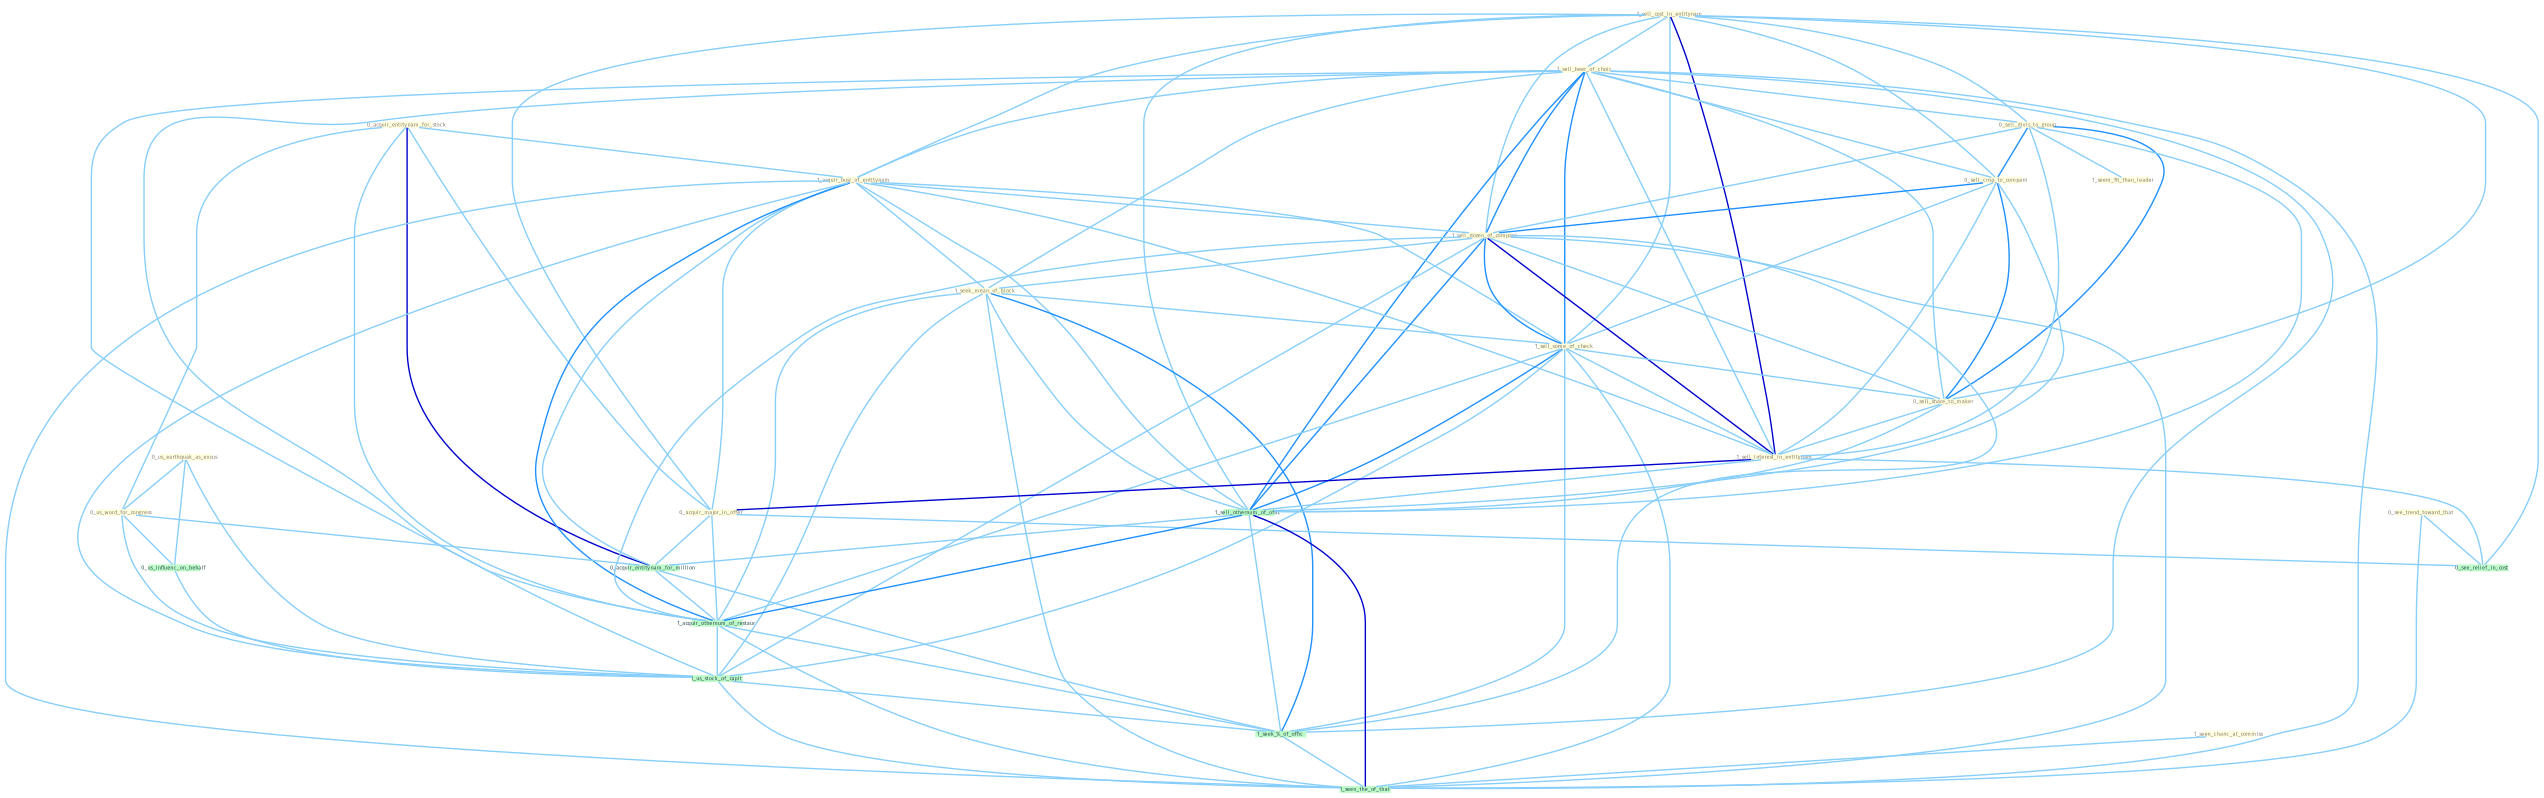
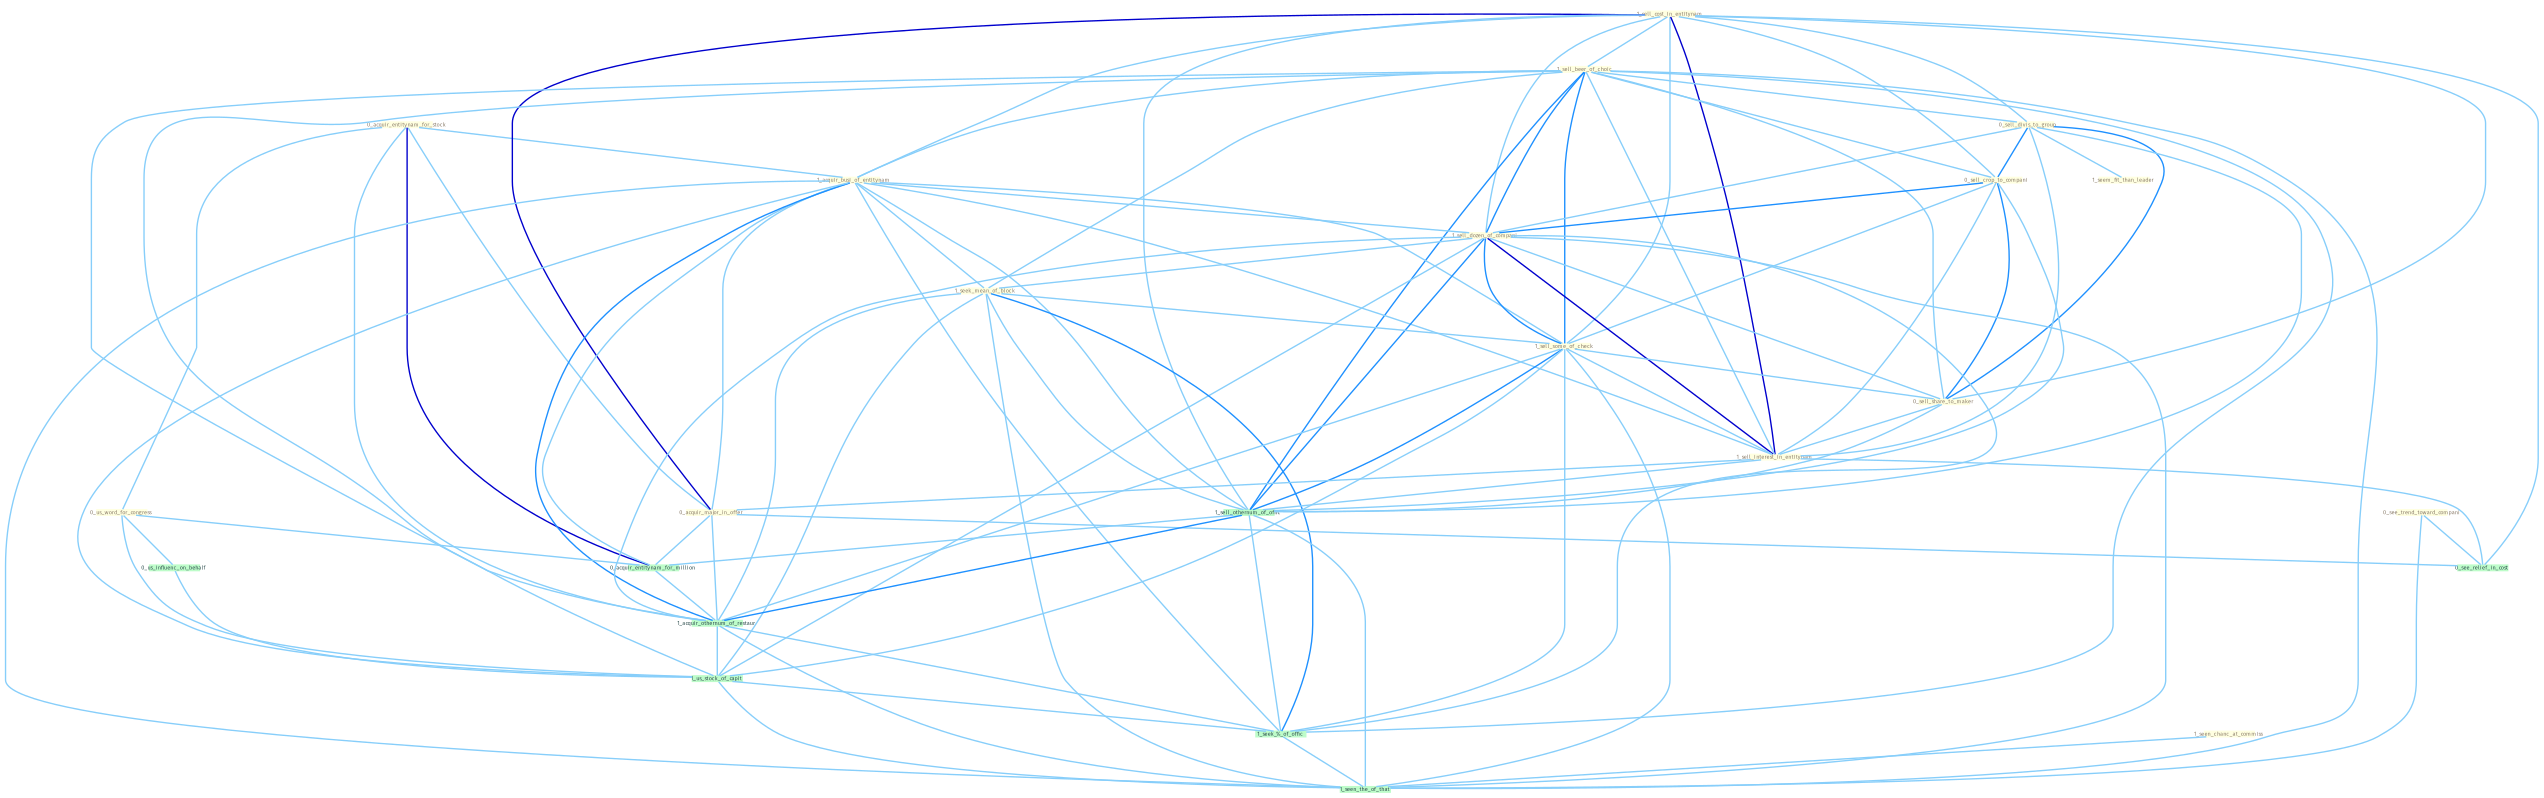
edge "1_sell_cost_in_entitynam" -- "0_acquir_major_in_offer": color #87cefa -> #0000cd
node "0_us_earthquak_as_excus": removed
edge "1_sell_interest_in_entitynam" -- "0_acquir_major_in_offer": color #0000cd -> #87cefa
node "0_see_trend_toward_that": label "0_see_trend_toward_that" -> "0_see_trend_toward_compani"
edge "1_sell_othernum_of_offic" -- "1_seen_the_of_that": color #0000cd -> #87cefa
edge "0_acquir_entitynam_for_million" -- "1_seek_%_of_offic": now "1_acquir_busi_of_entitynam" -- "1_seek_%_of_offic"
